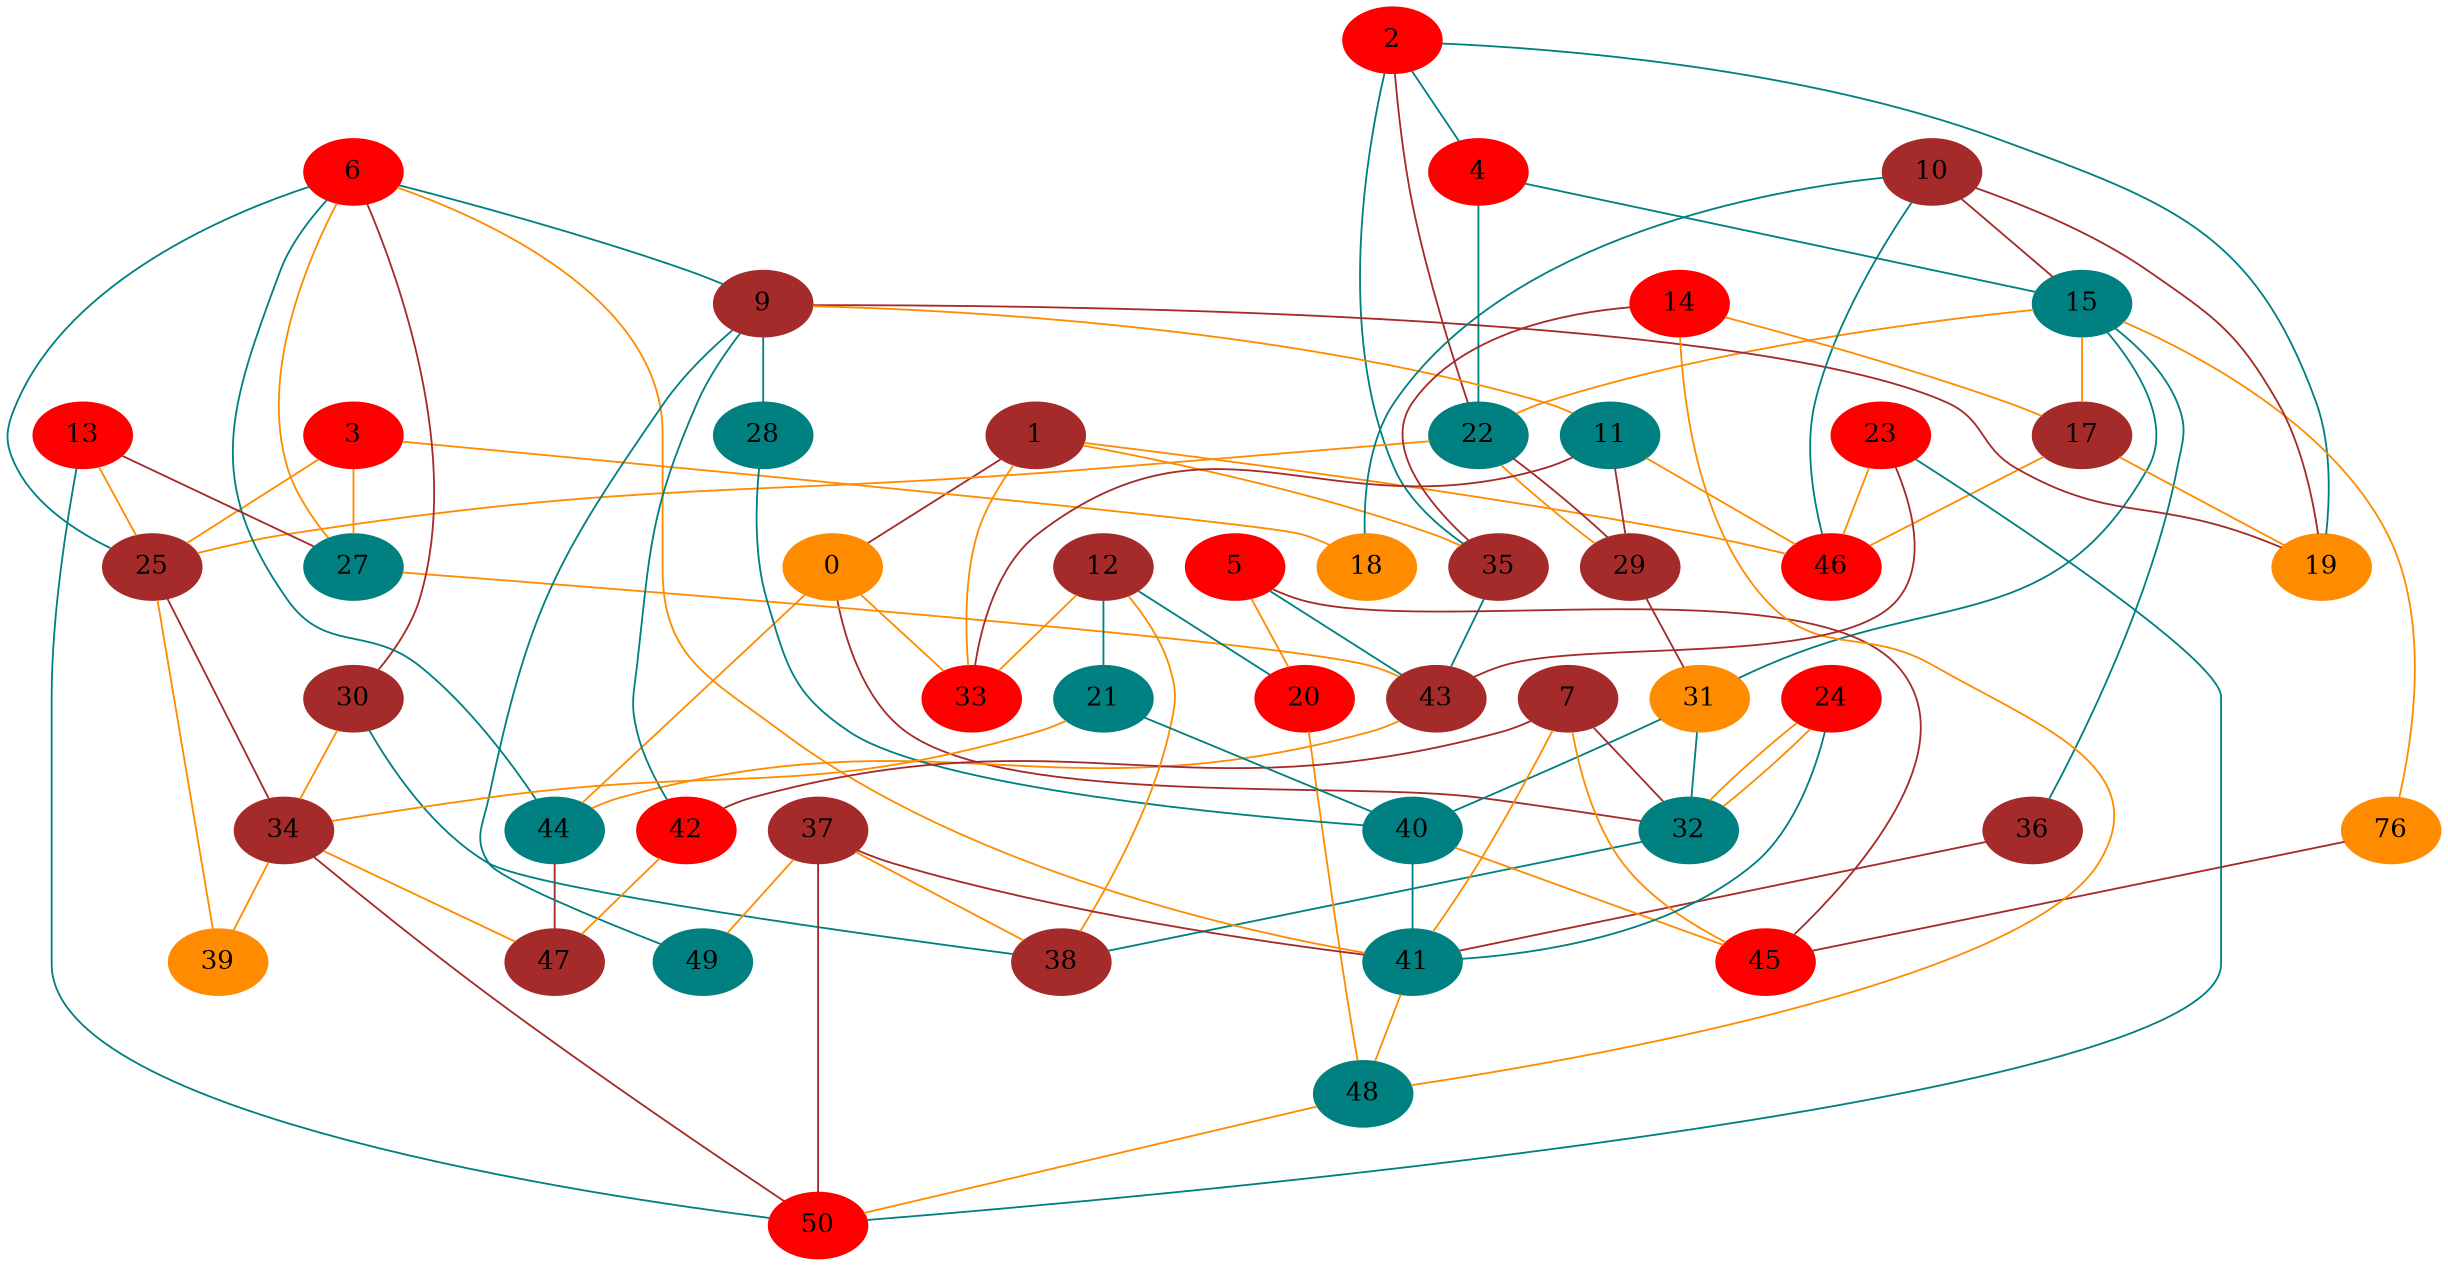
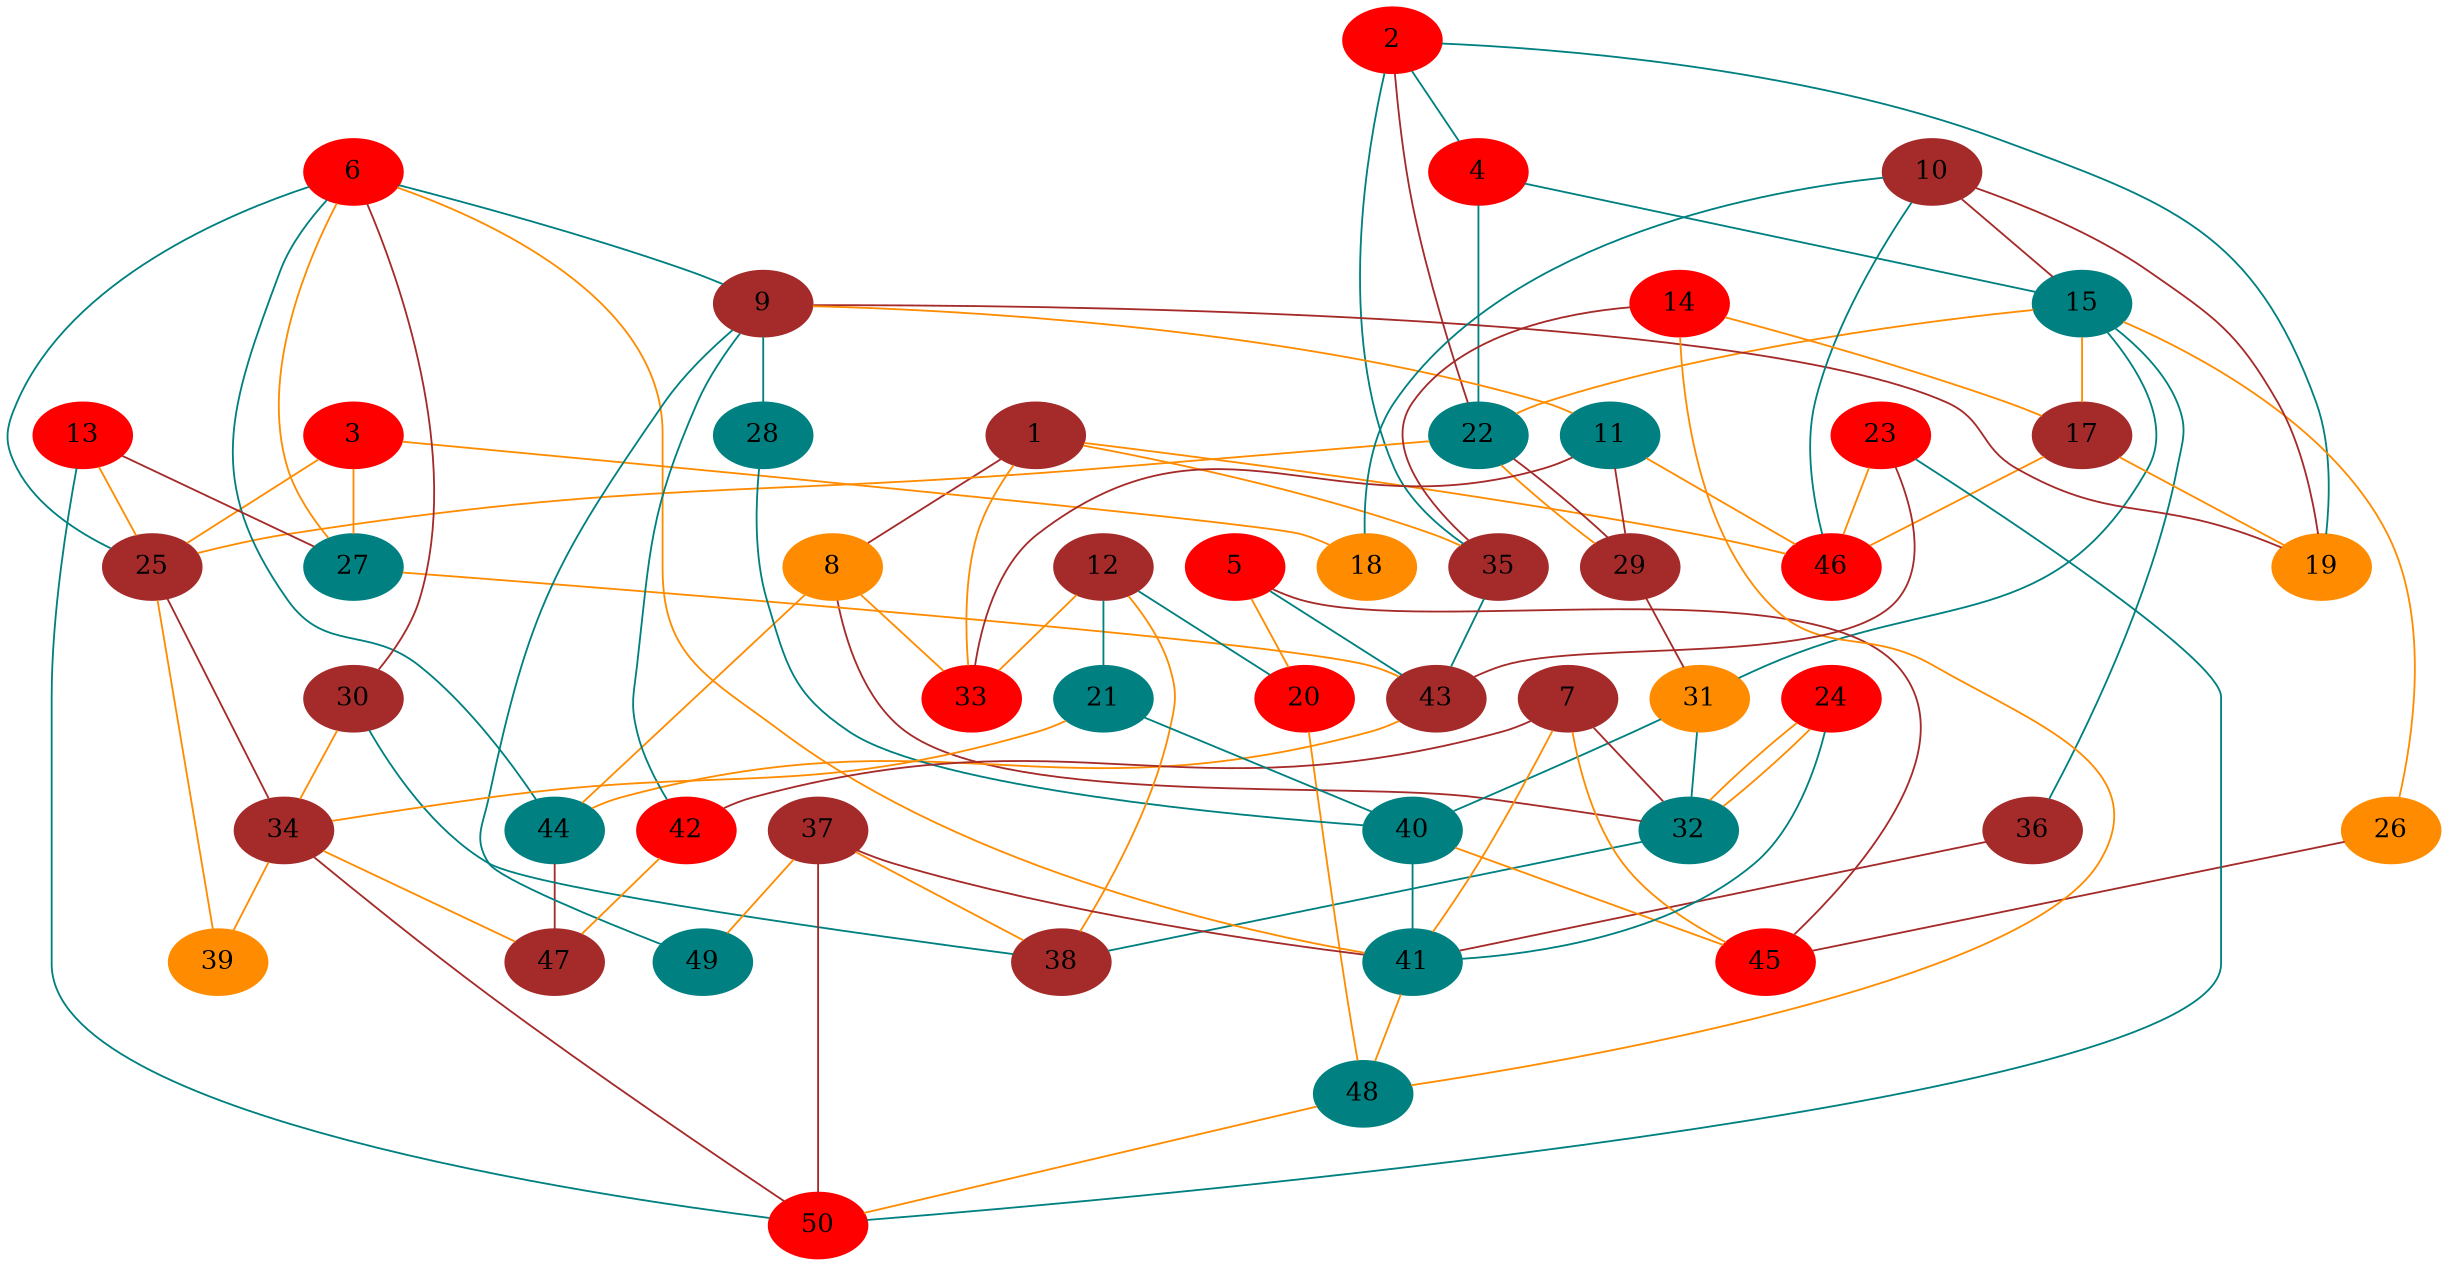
node "0": label "0" -> "8"
node "76": label "76" -> "26"
